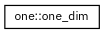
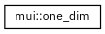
node "one::one_dim": label "one::one_dim" -> "mui::one_dim"
